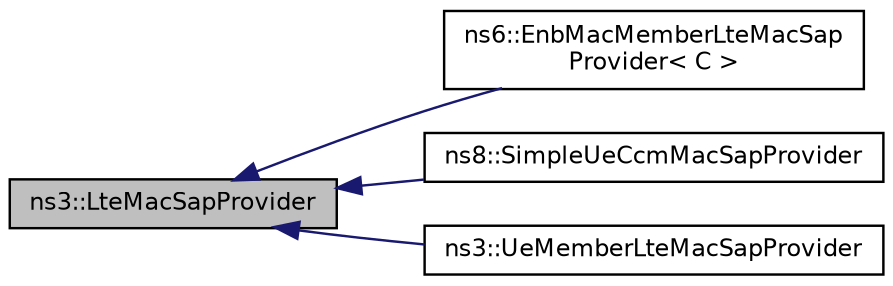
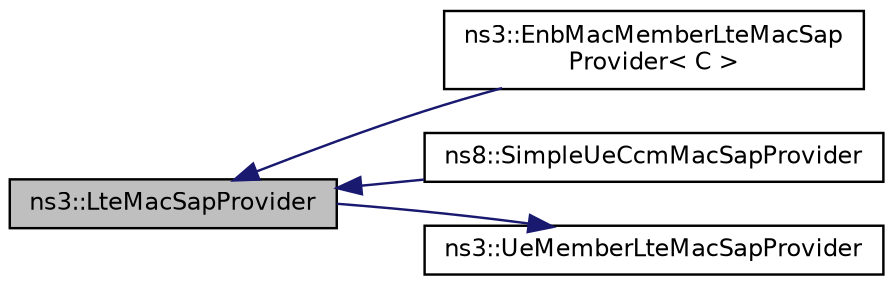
node "ns6::EnbMacMemberLteMacSap Provider< C >": label "ns6::EnbMacMemberLteMacSap Provider< C >" -> "ns3::EnbMacMemberLteMacSap Provider< C >"
edge "ns3::UeMemberLteMacSapProvider" -> "ns3::LteMacSapProvider": reversed
